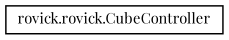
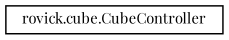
node "rovick.rovick.CubeController": label "rovick.rovick.CubeController" -> "rovick.cube.CubeController"
